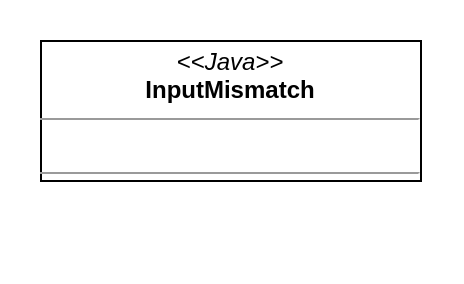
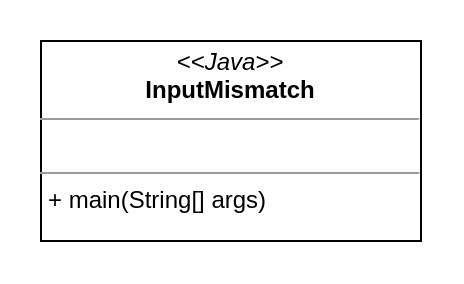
node "<<Java>> InputMismatch + main(String[] args)": size 380x140 -> 380x200
